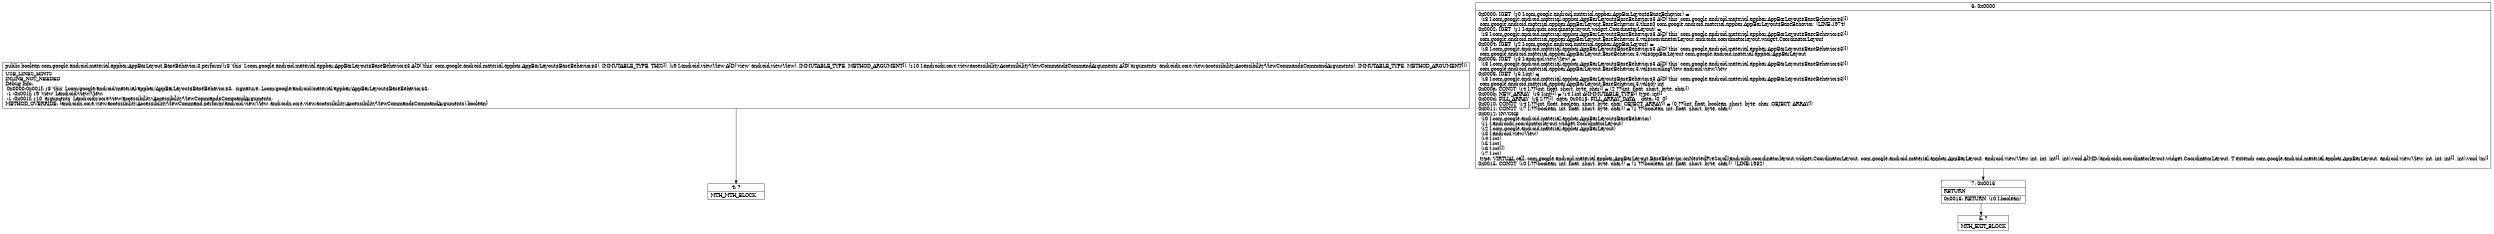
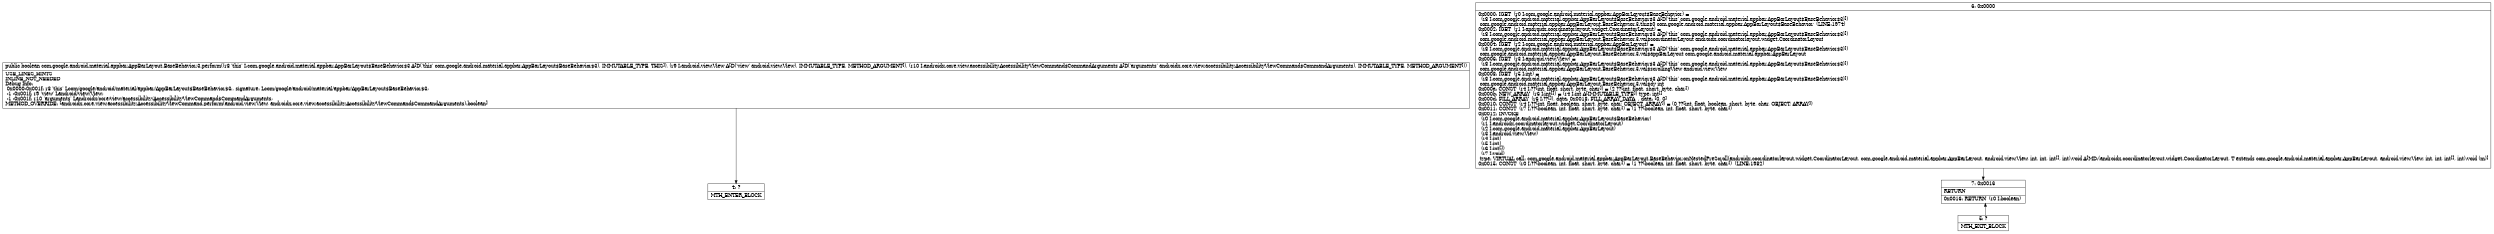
node "6: 0x0000": text "(r7 I:int)" -> "(r7 I:void)"
node "4: ?": text "MTH_MTH_BLOCK" -> "MTH_ENTER_BLOCK"
edge "7: 0x0016" -> "5: ?": reversed
